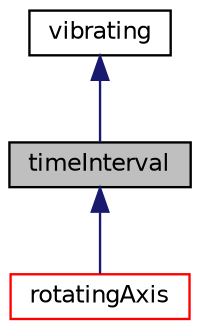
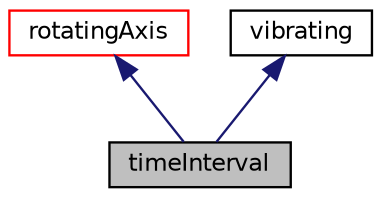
edge "rotatingAxis" -> "timeInterval": reversed
